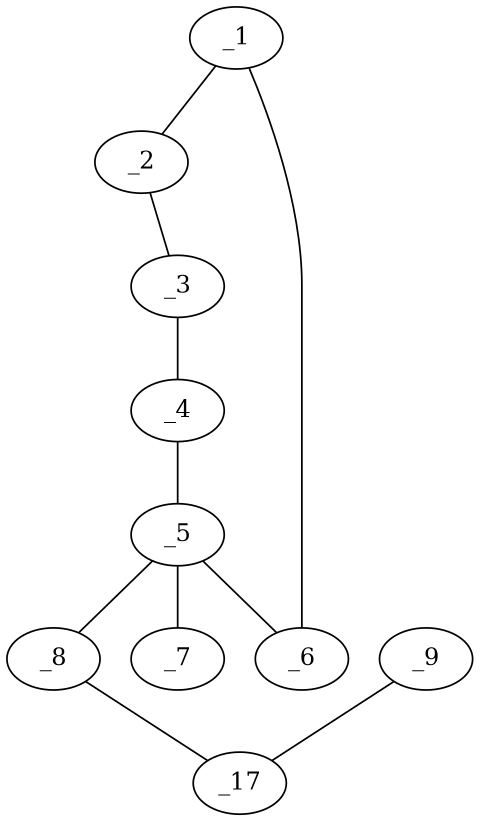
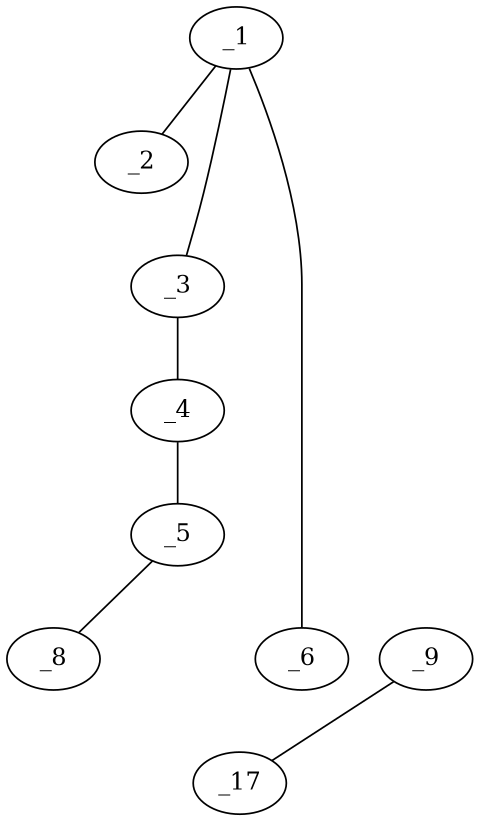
edge "_2" -- "_3": now "_1" -- "_3"
edge "_5" -- "_6": removed
node "_7": removed
edge "_8" -- "_17": removed
